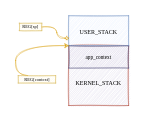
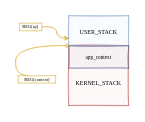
edge "REG[sp]" -> "USER_STACK": arrowhead diamond -> classic
edge "REG[context]" -> "USER_STACK": arrowhead classic -> diamond
node "KERNEL_STACK": fillcolor #d0cee2 -> #fad9d5
